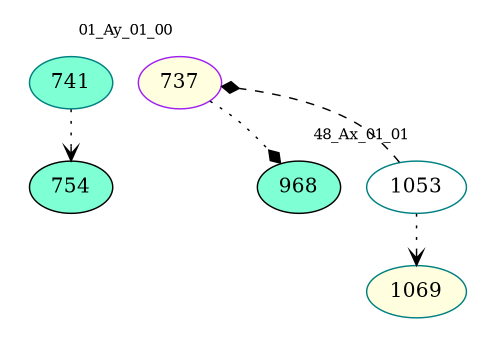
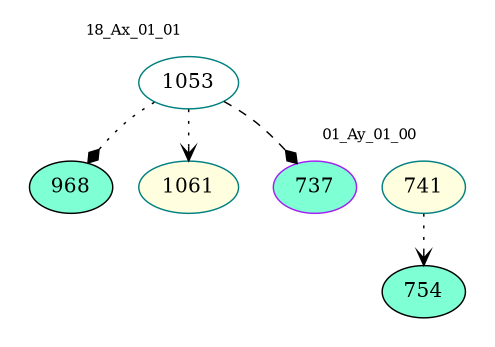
node "741": fillcolor aquamarine -> lightyellow
node "737": fillcolor lightyellow -> aquamarine
edge "737" -> "968": now "1053" -> "968"
cluster "48_Ax_01_01": label "48_Ax_01_01" -> "18_Ax_01_01"
node "1069": label "1069" -> "1061"
